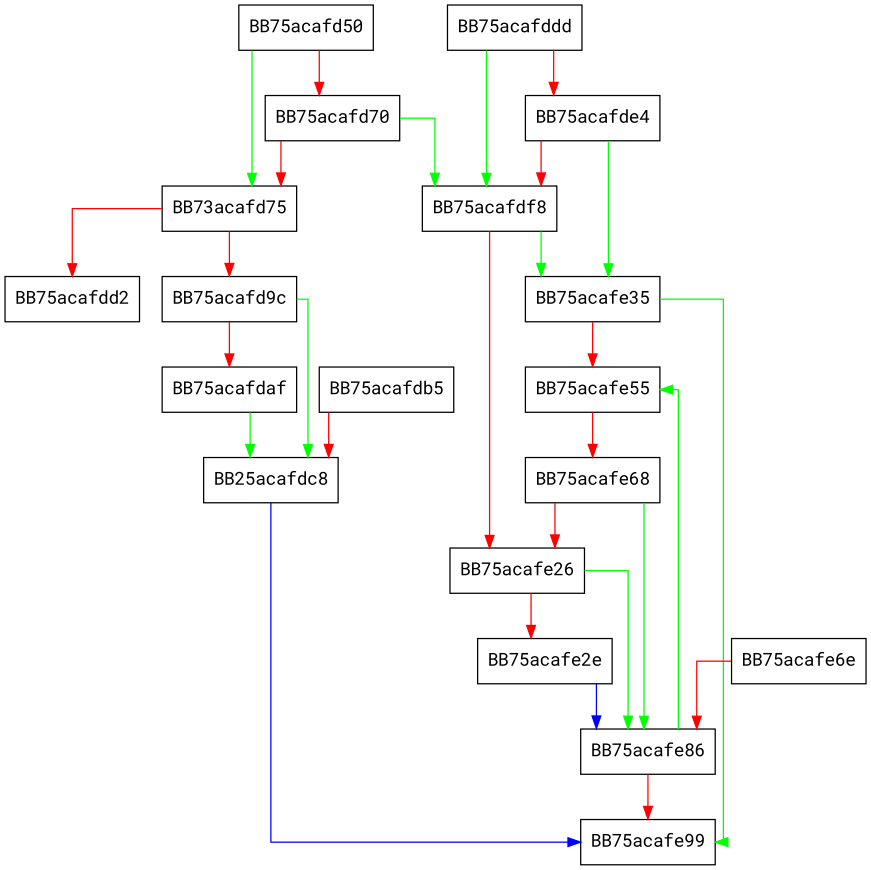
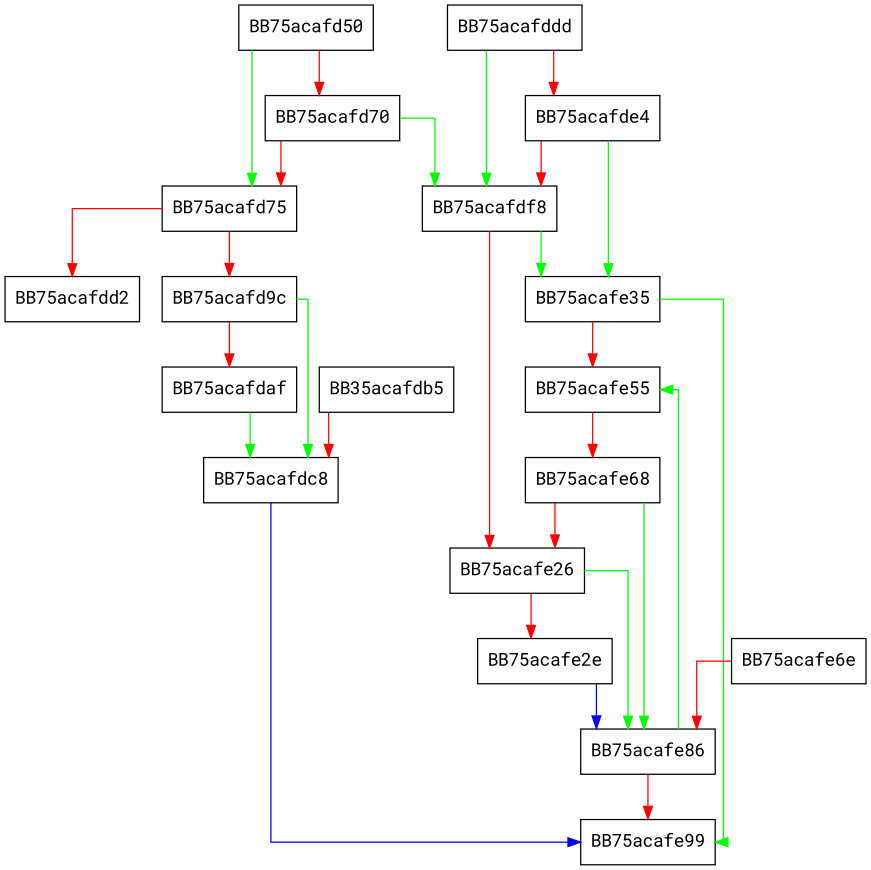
node "BB73acafd75": label "BB73acafd75" -> "BB75acafd75"
node "BB75acafdb5": label "BB75acafdb5" -> "BB35acafdb5"
node "BB25acafdc8": label "BB25acafdc8" -> "BB75acafdc8"
